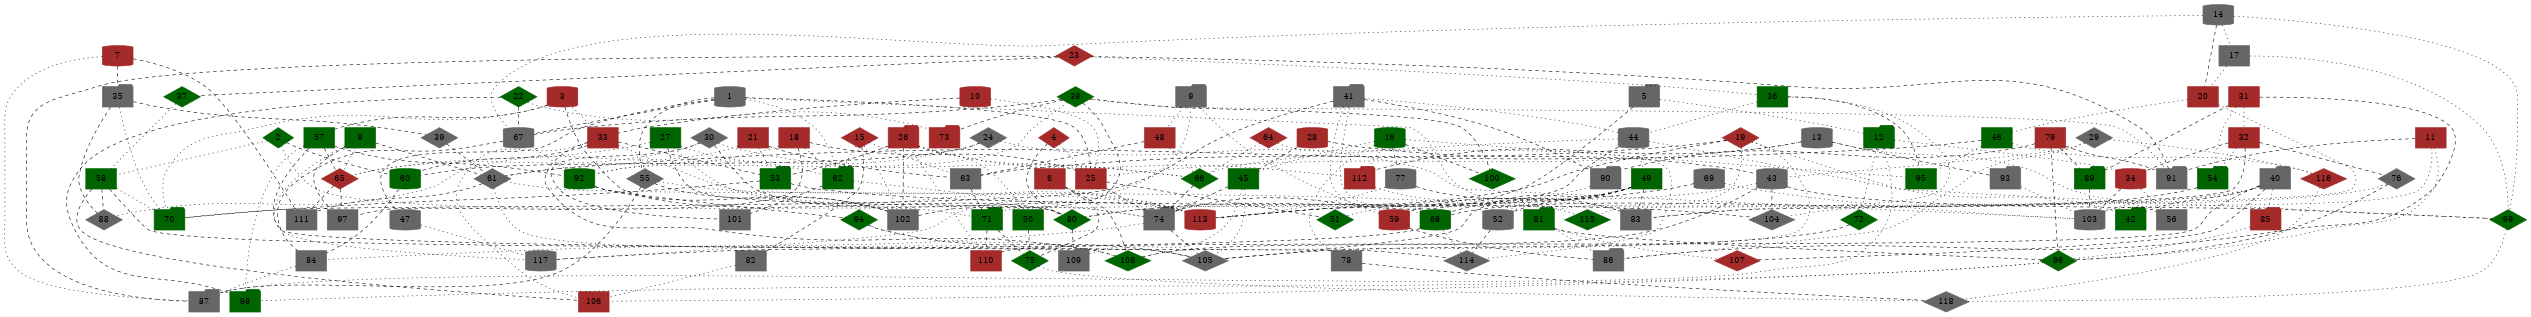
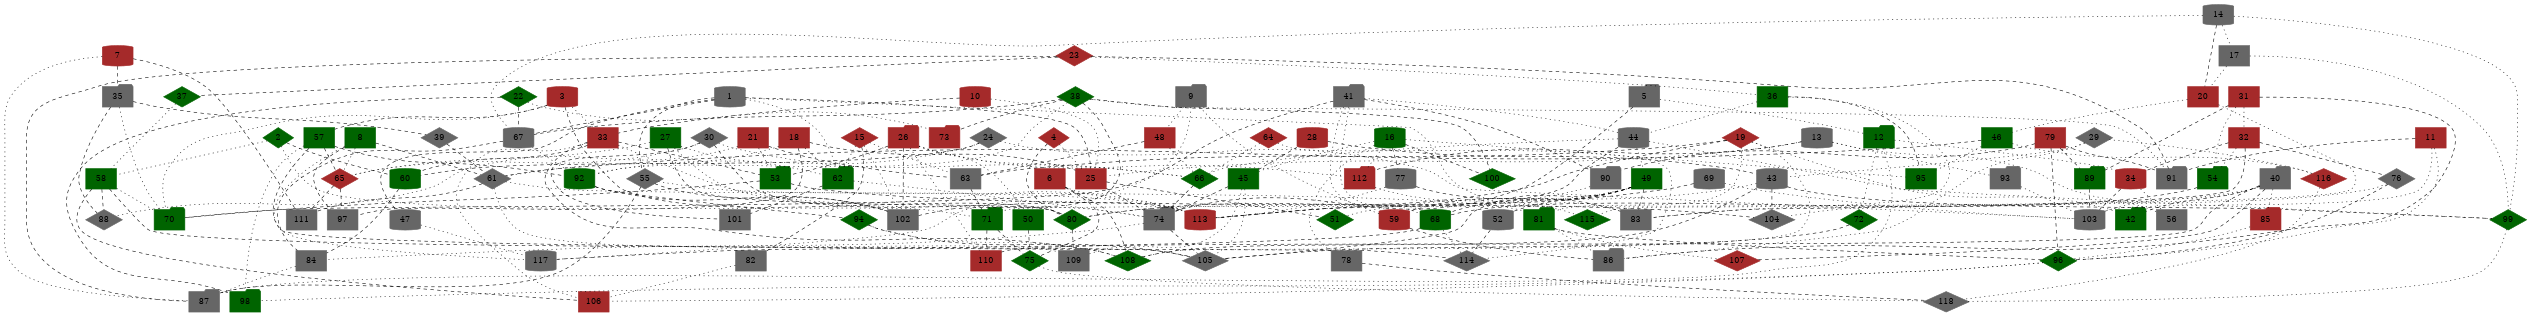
edge "13" -- "93": style dashed -> dotted
